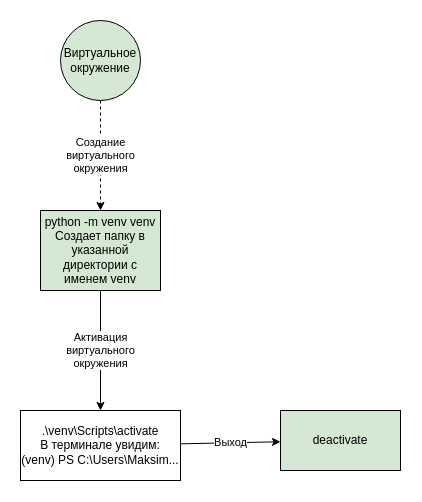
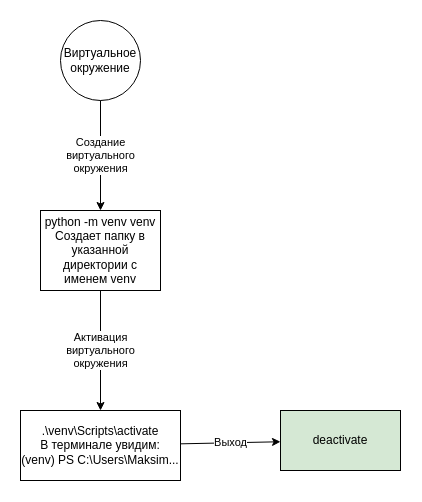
node "Виртуальное окружение": fillcolor #d5e8d4 -> #ffffff
edge "Виртуальное окружение" -> "python -m venv venv Создает папку в указанной директории с именем venv": style dashed -> solid
node "python -m venv venv Создает папку в указанной директории с именем venv": fillcolor #d5e8d4 -> #ffffff
